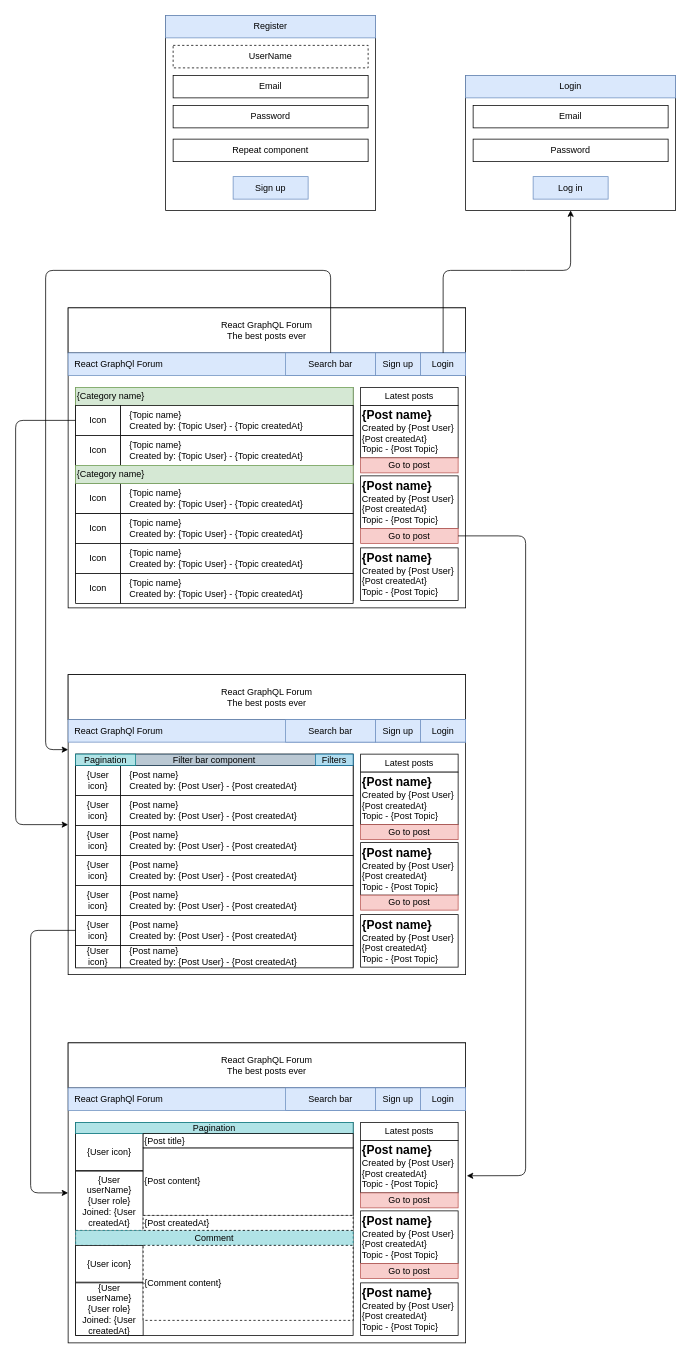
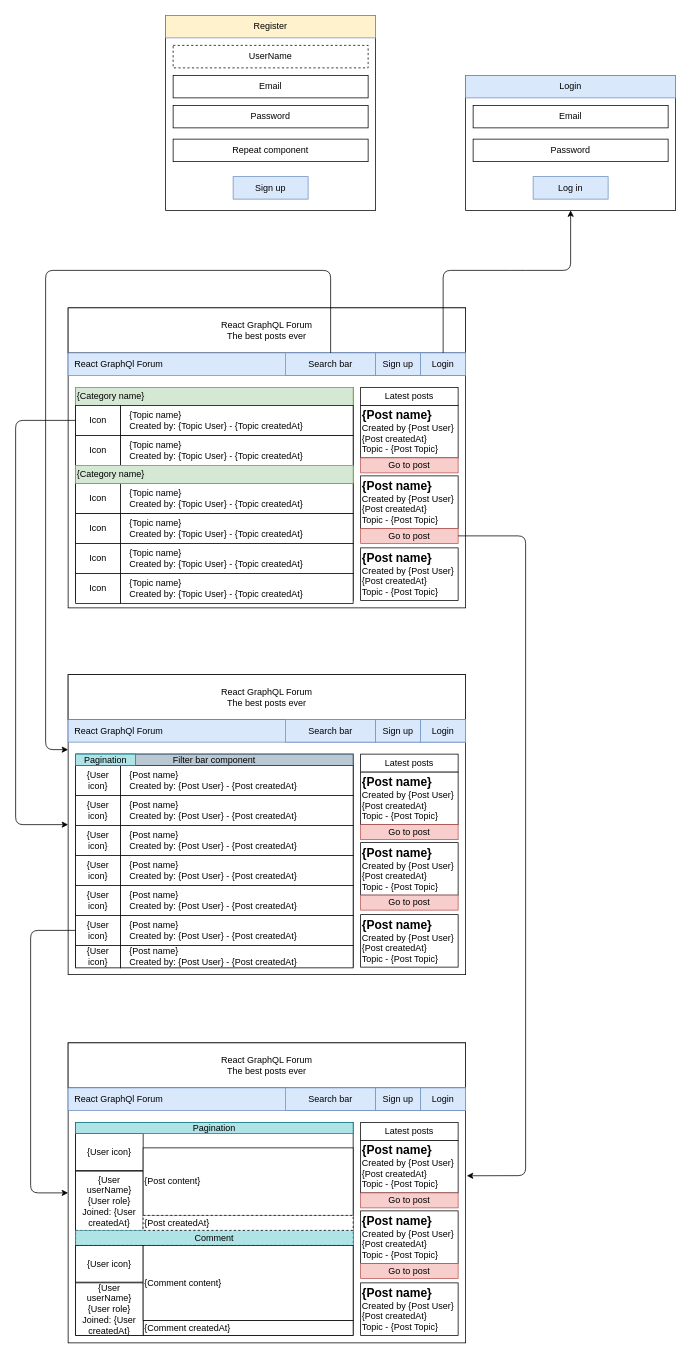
node "Register": fillcolor #dae8fc -> #fff2cc
node "Filters": removed
node "{Post title}": removed
node "{Comment content}": style dashed -> solid
node "{Comment createdAt}": added
